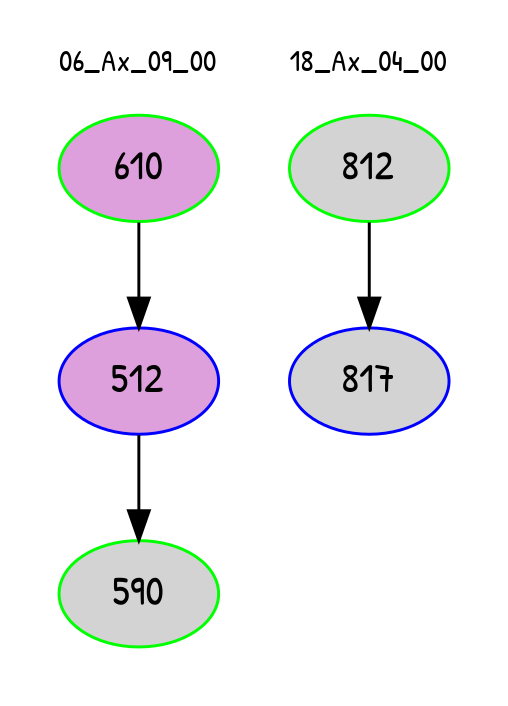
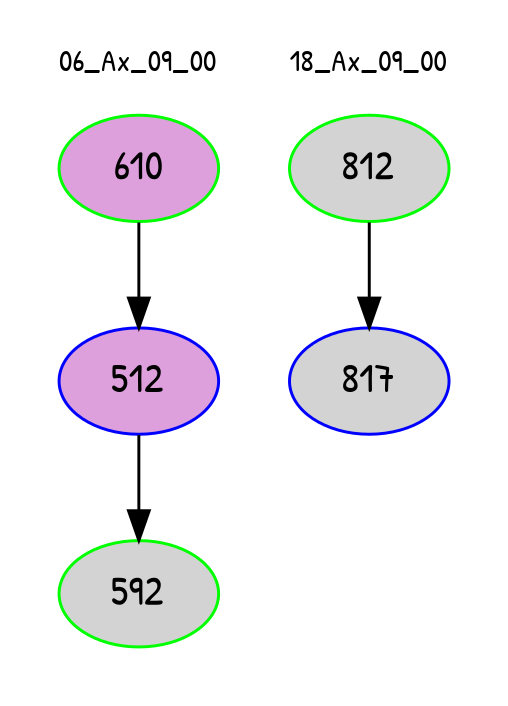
cluster "18_Ax_04_00": label "18_Ax_04_00" -> "18_Ax_09_00"
node "590": label "590" -> "592"
